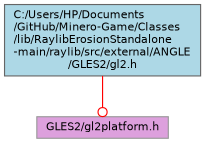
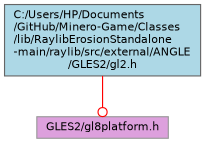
node "GLES2/gl2platform.h": label "GLES2/gl2platform.h" -> "GLES2/gl8platform.h"
